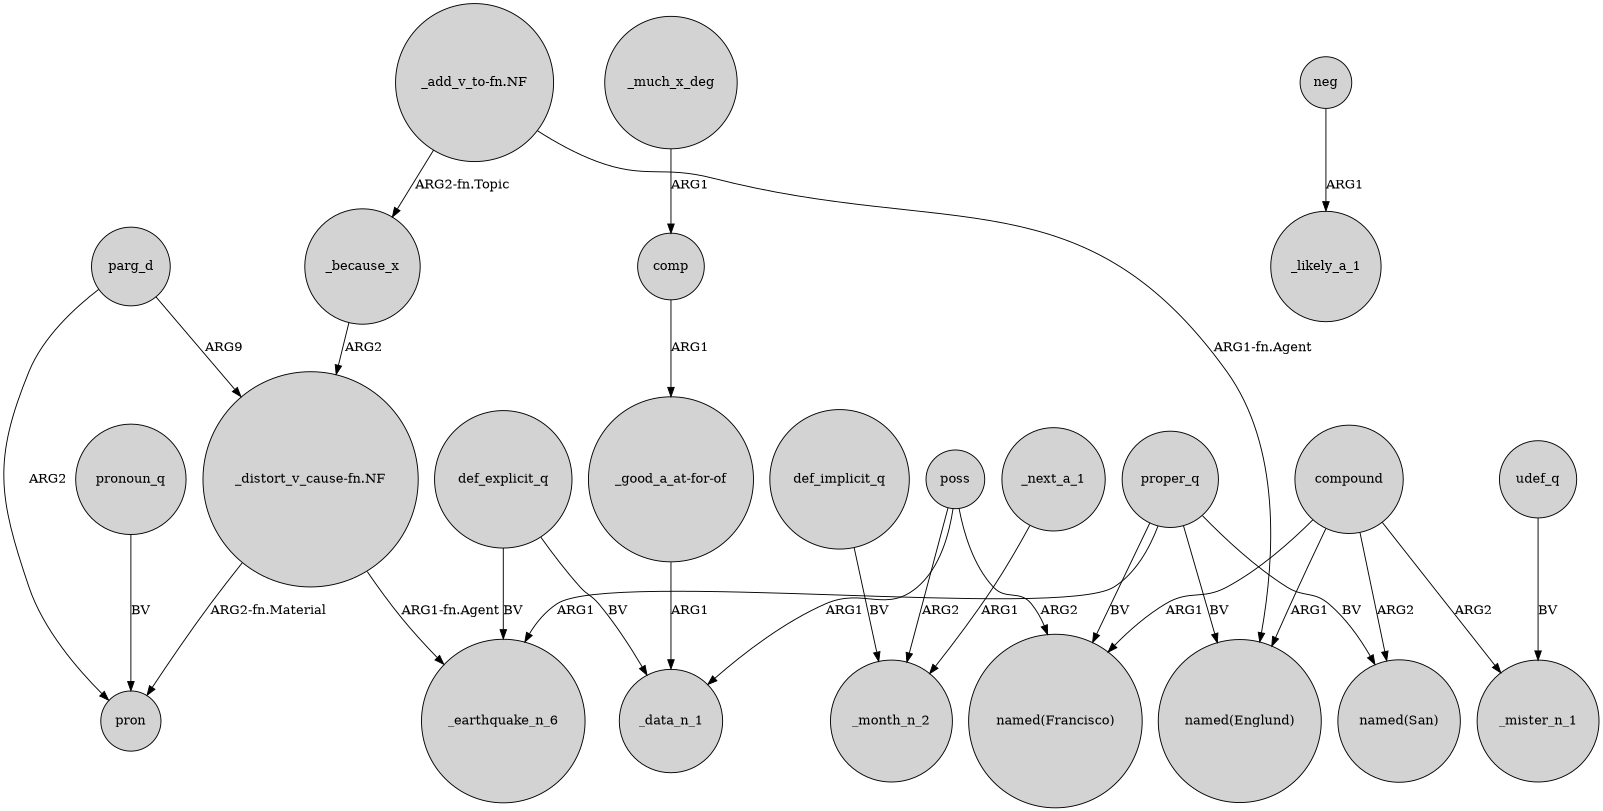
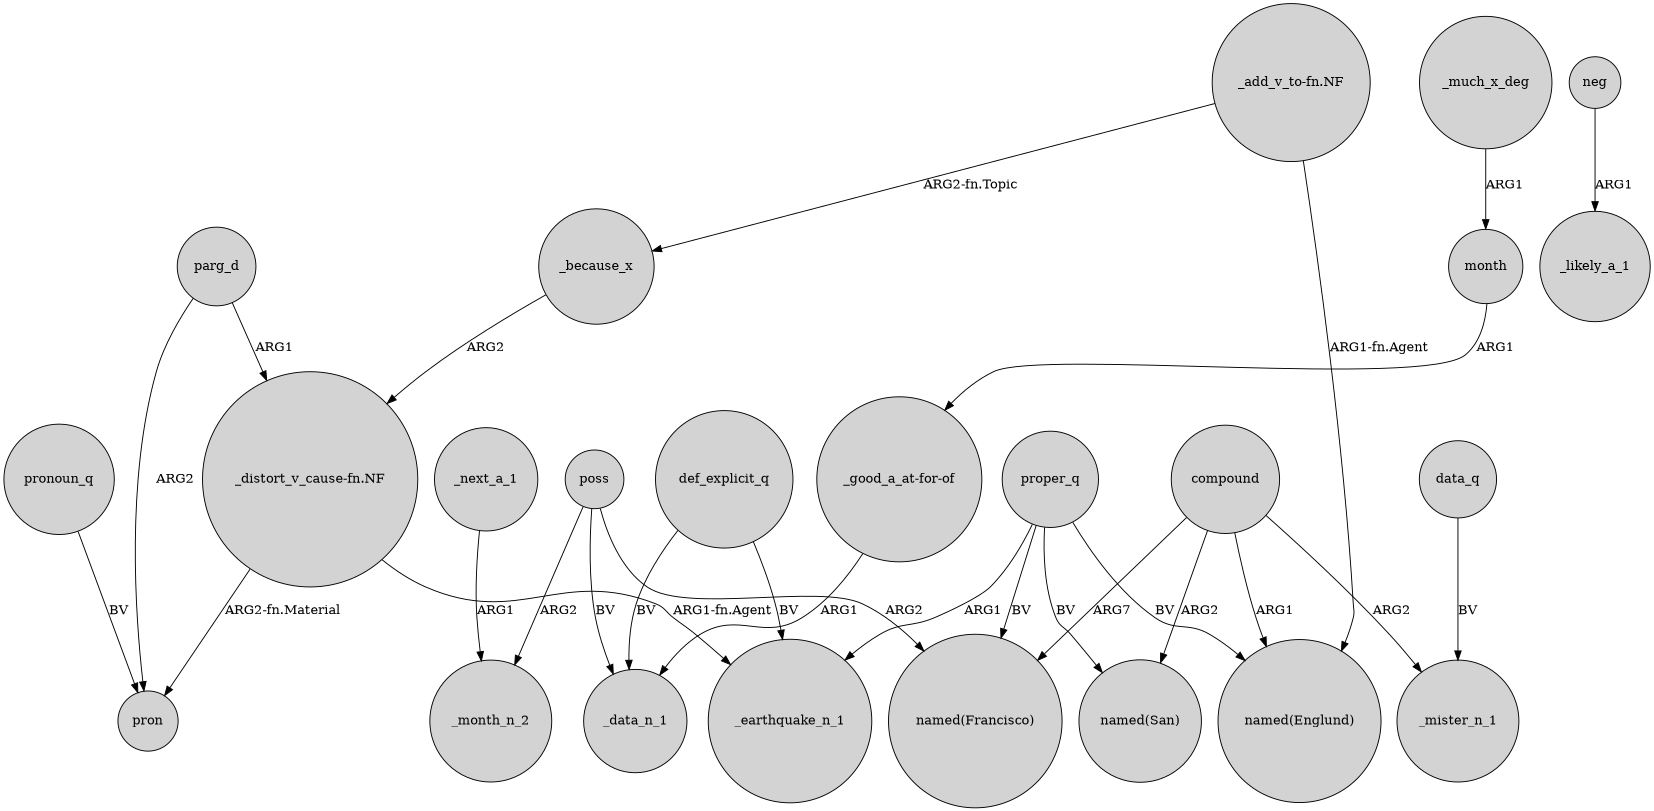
node "comp": label "comp" -> "month"
edge "parg_d" -> "_distort_v_cause-fn.NF": label "ARG9" -> "ARG1"
node "def_implicit_q": removed
node "udef_q": label "udef_q" -> "data_q"
edge "poss" -> "_data_n_1": label "ARG1" -> "BV"
edge "compound" -> "named(Francisco)": label "ARG1" -> "ARG7"
node "_earthquake_n_6": label "_earthquake_n_6" -> "_earthquake_n_1"
